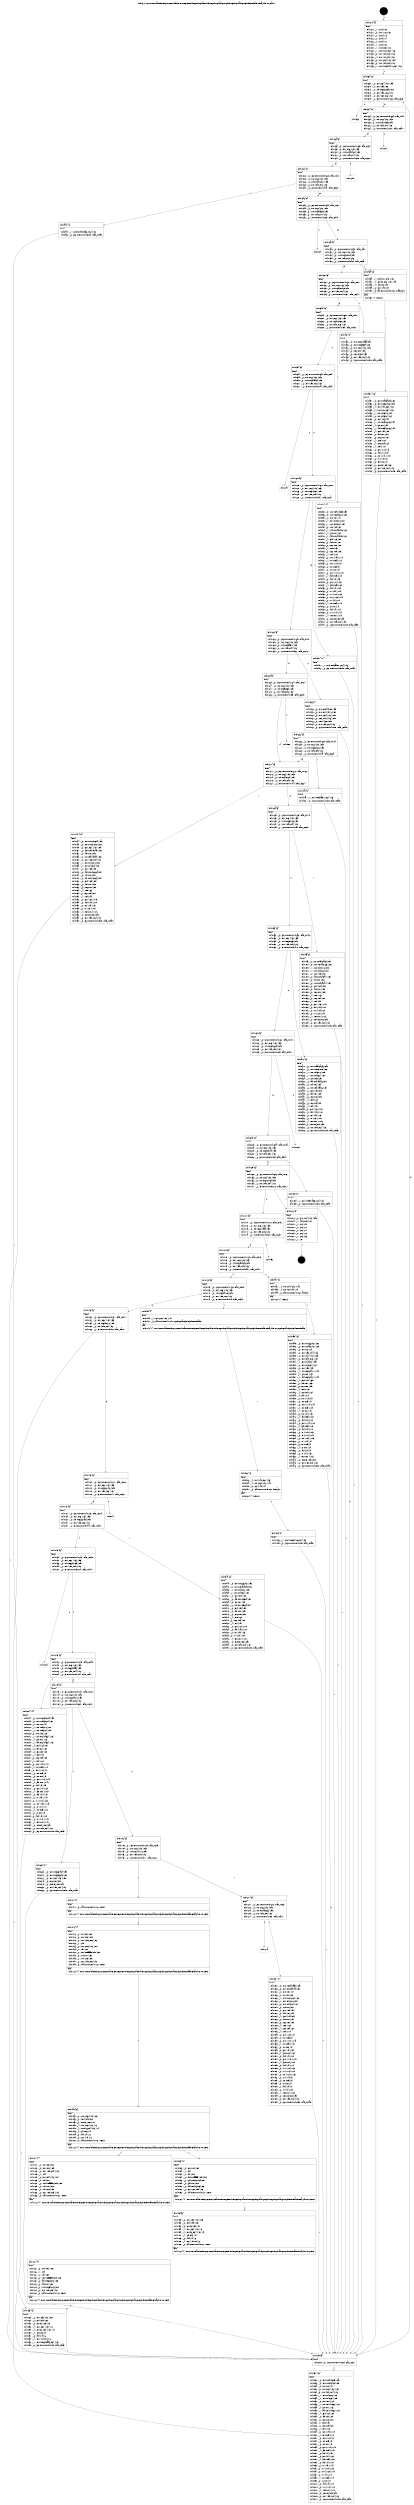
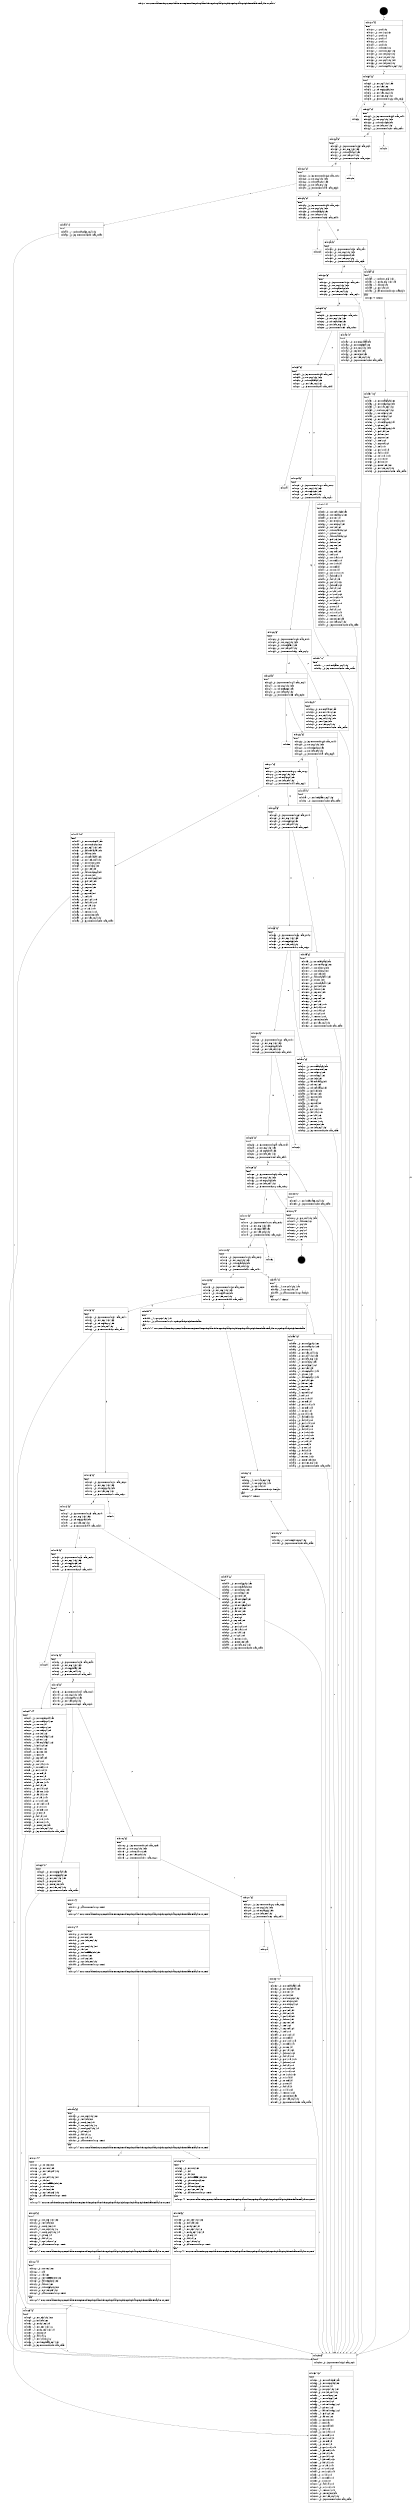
edge "0x40163f [25]" -> "0x401671 [25]": now "0x40163f [25]" -> "0x401658 [25]"
node "0x401c3d [36]": added
edge "0x4020be [5]" -> "0x401f80 [150]": reversed
